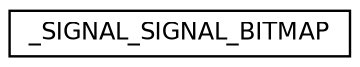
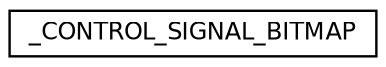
node "_SIGNAL_SIGNAL_BITMAP": label "_SIGNAL_SIGNAL_BITMAP" -> "_CONTROL_SIGNAL_BITMAP"
